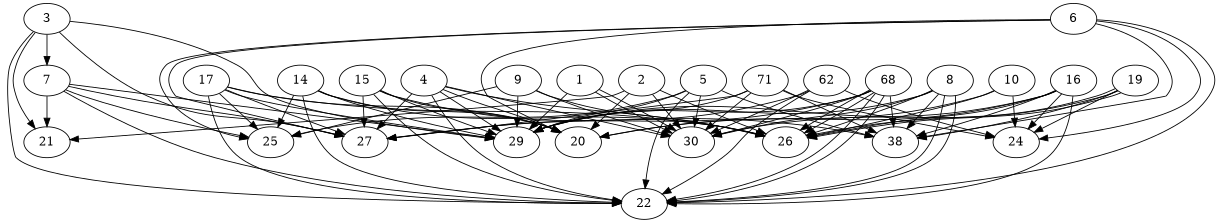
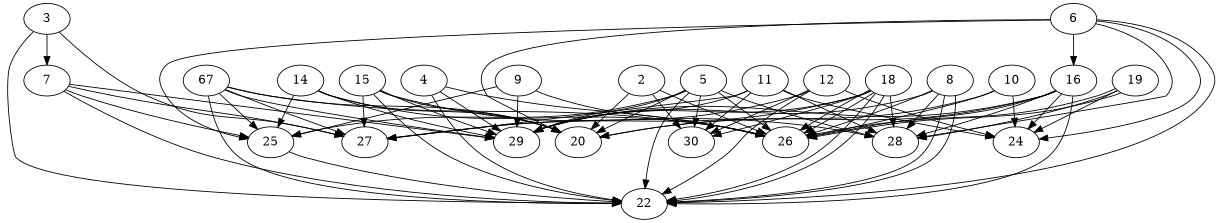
edge "6" -> "27": now "6" -> "16"
node "17": label "17" -> "67"
node "1": removed
node "71": label "71" -> "11"
node "62": label "62" -> "12"
node "68": label "68" -> "18"
edge "3" -> "29": removed
edge "4" -> "20": now "5" -> "20"
edge "4" -> "27": removed
edge "5" -> "26": added
edge "4" -> "30": removed
edge "9" -> "30": removed
edge "8" -> "30": removed
edge "19" -> "30": removed
node "21": removed
node "38": label "38" -> "28"
edge "14" -> "22": now "25" -> "22"
